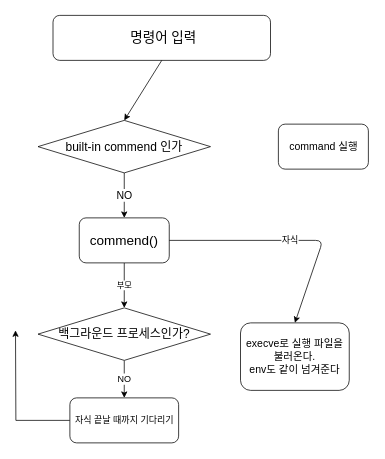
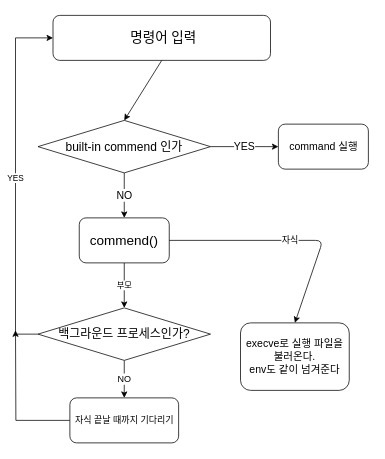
edge "built-in commend 인가" -> "command 실행": added, label "YES"
edge "백그라운드 프로세스인가?" -> "명령어 입력": added, label "YES"
